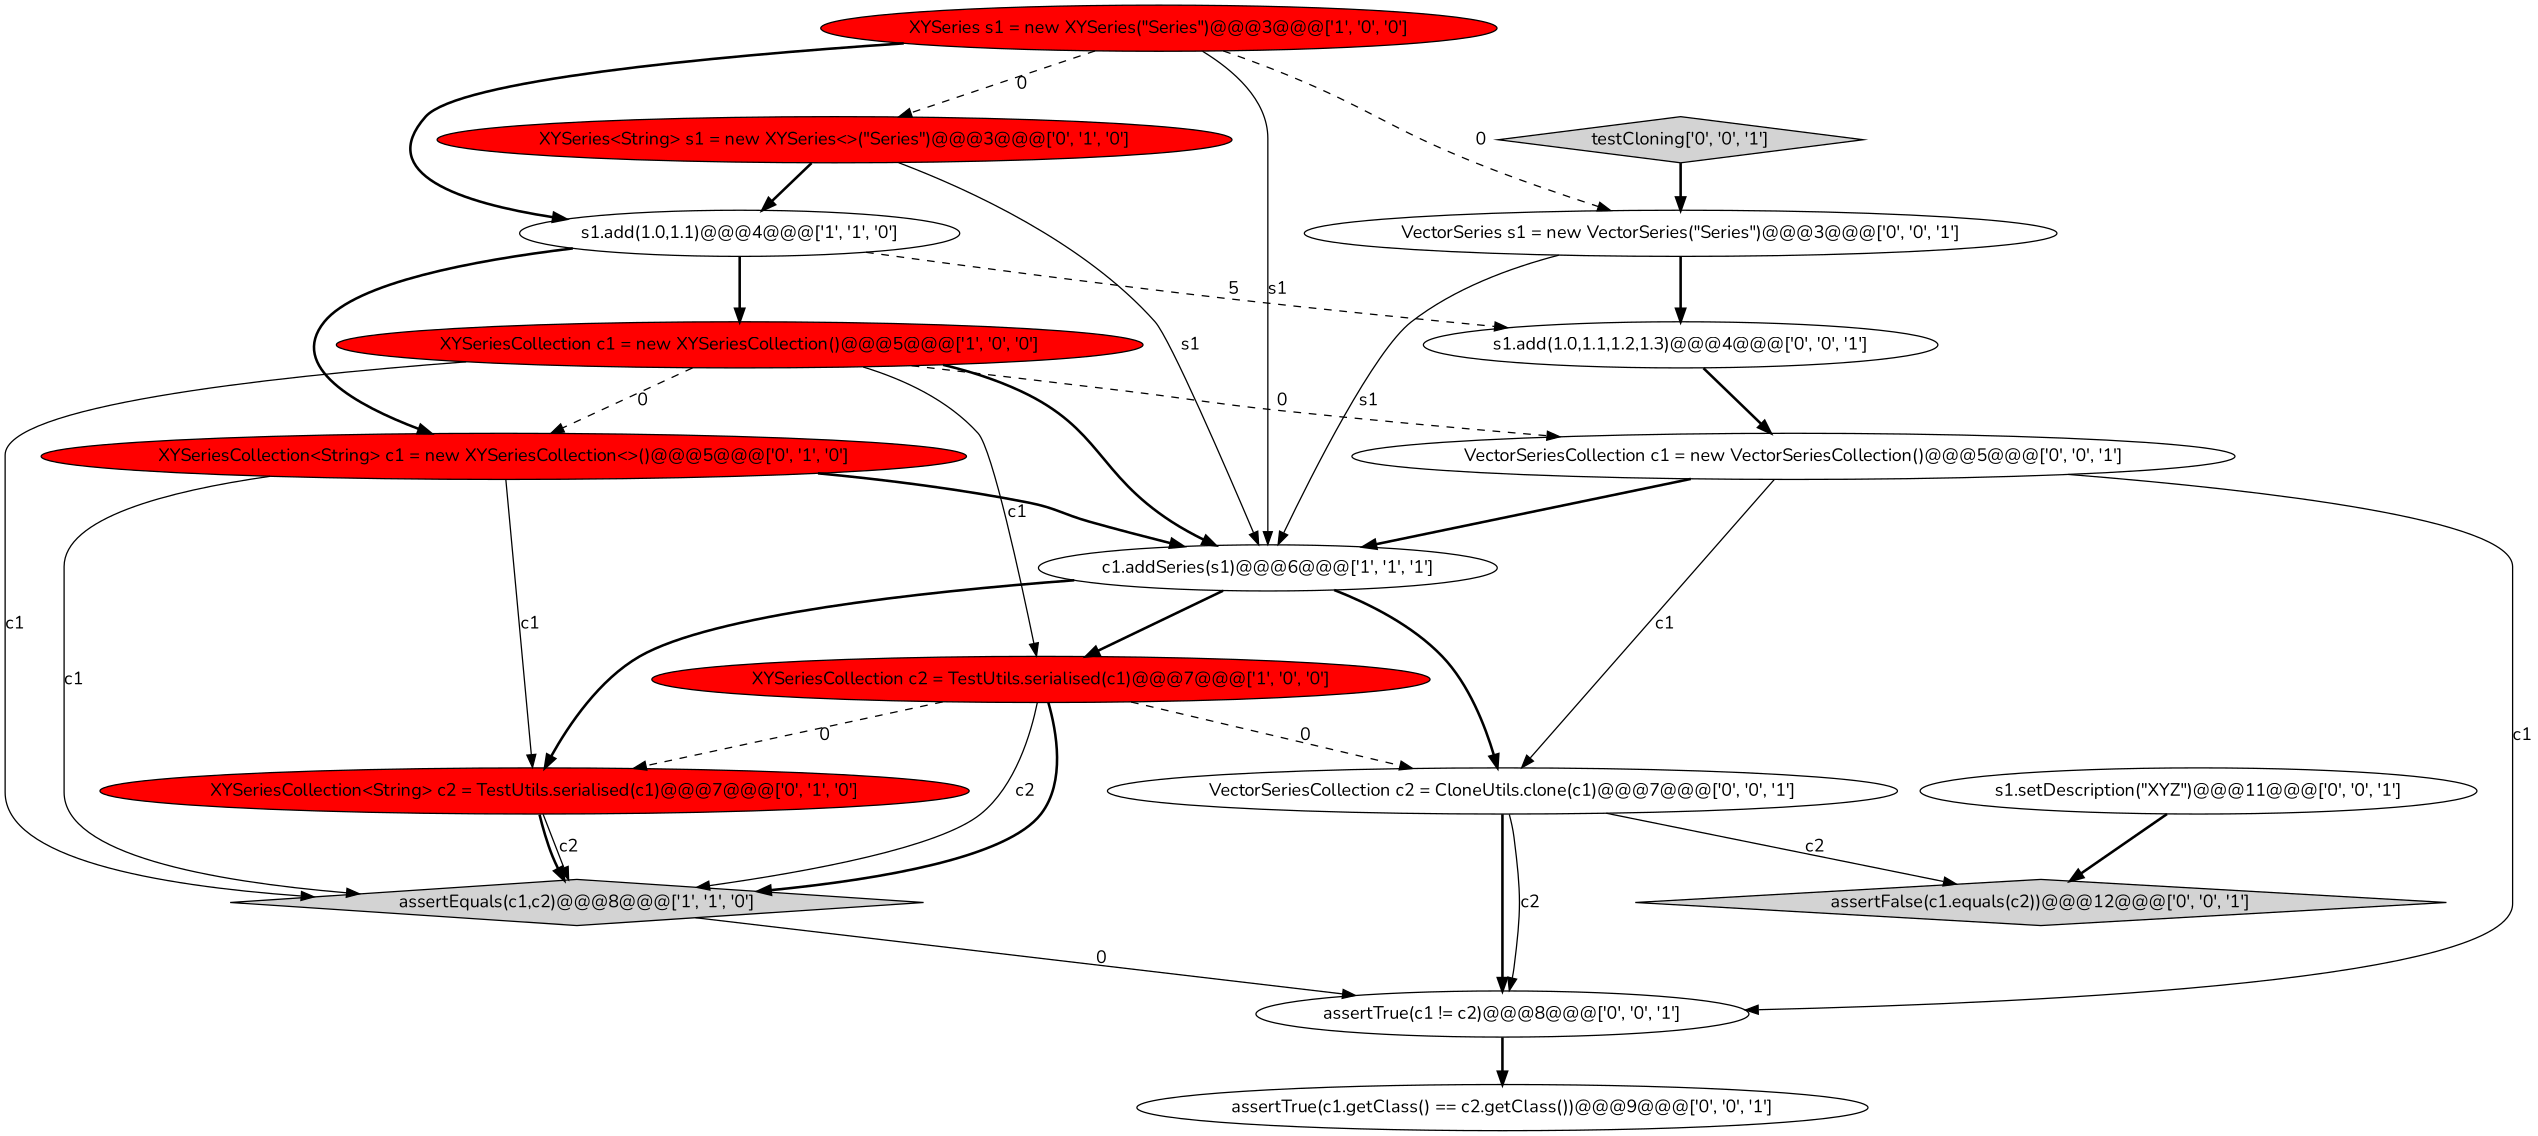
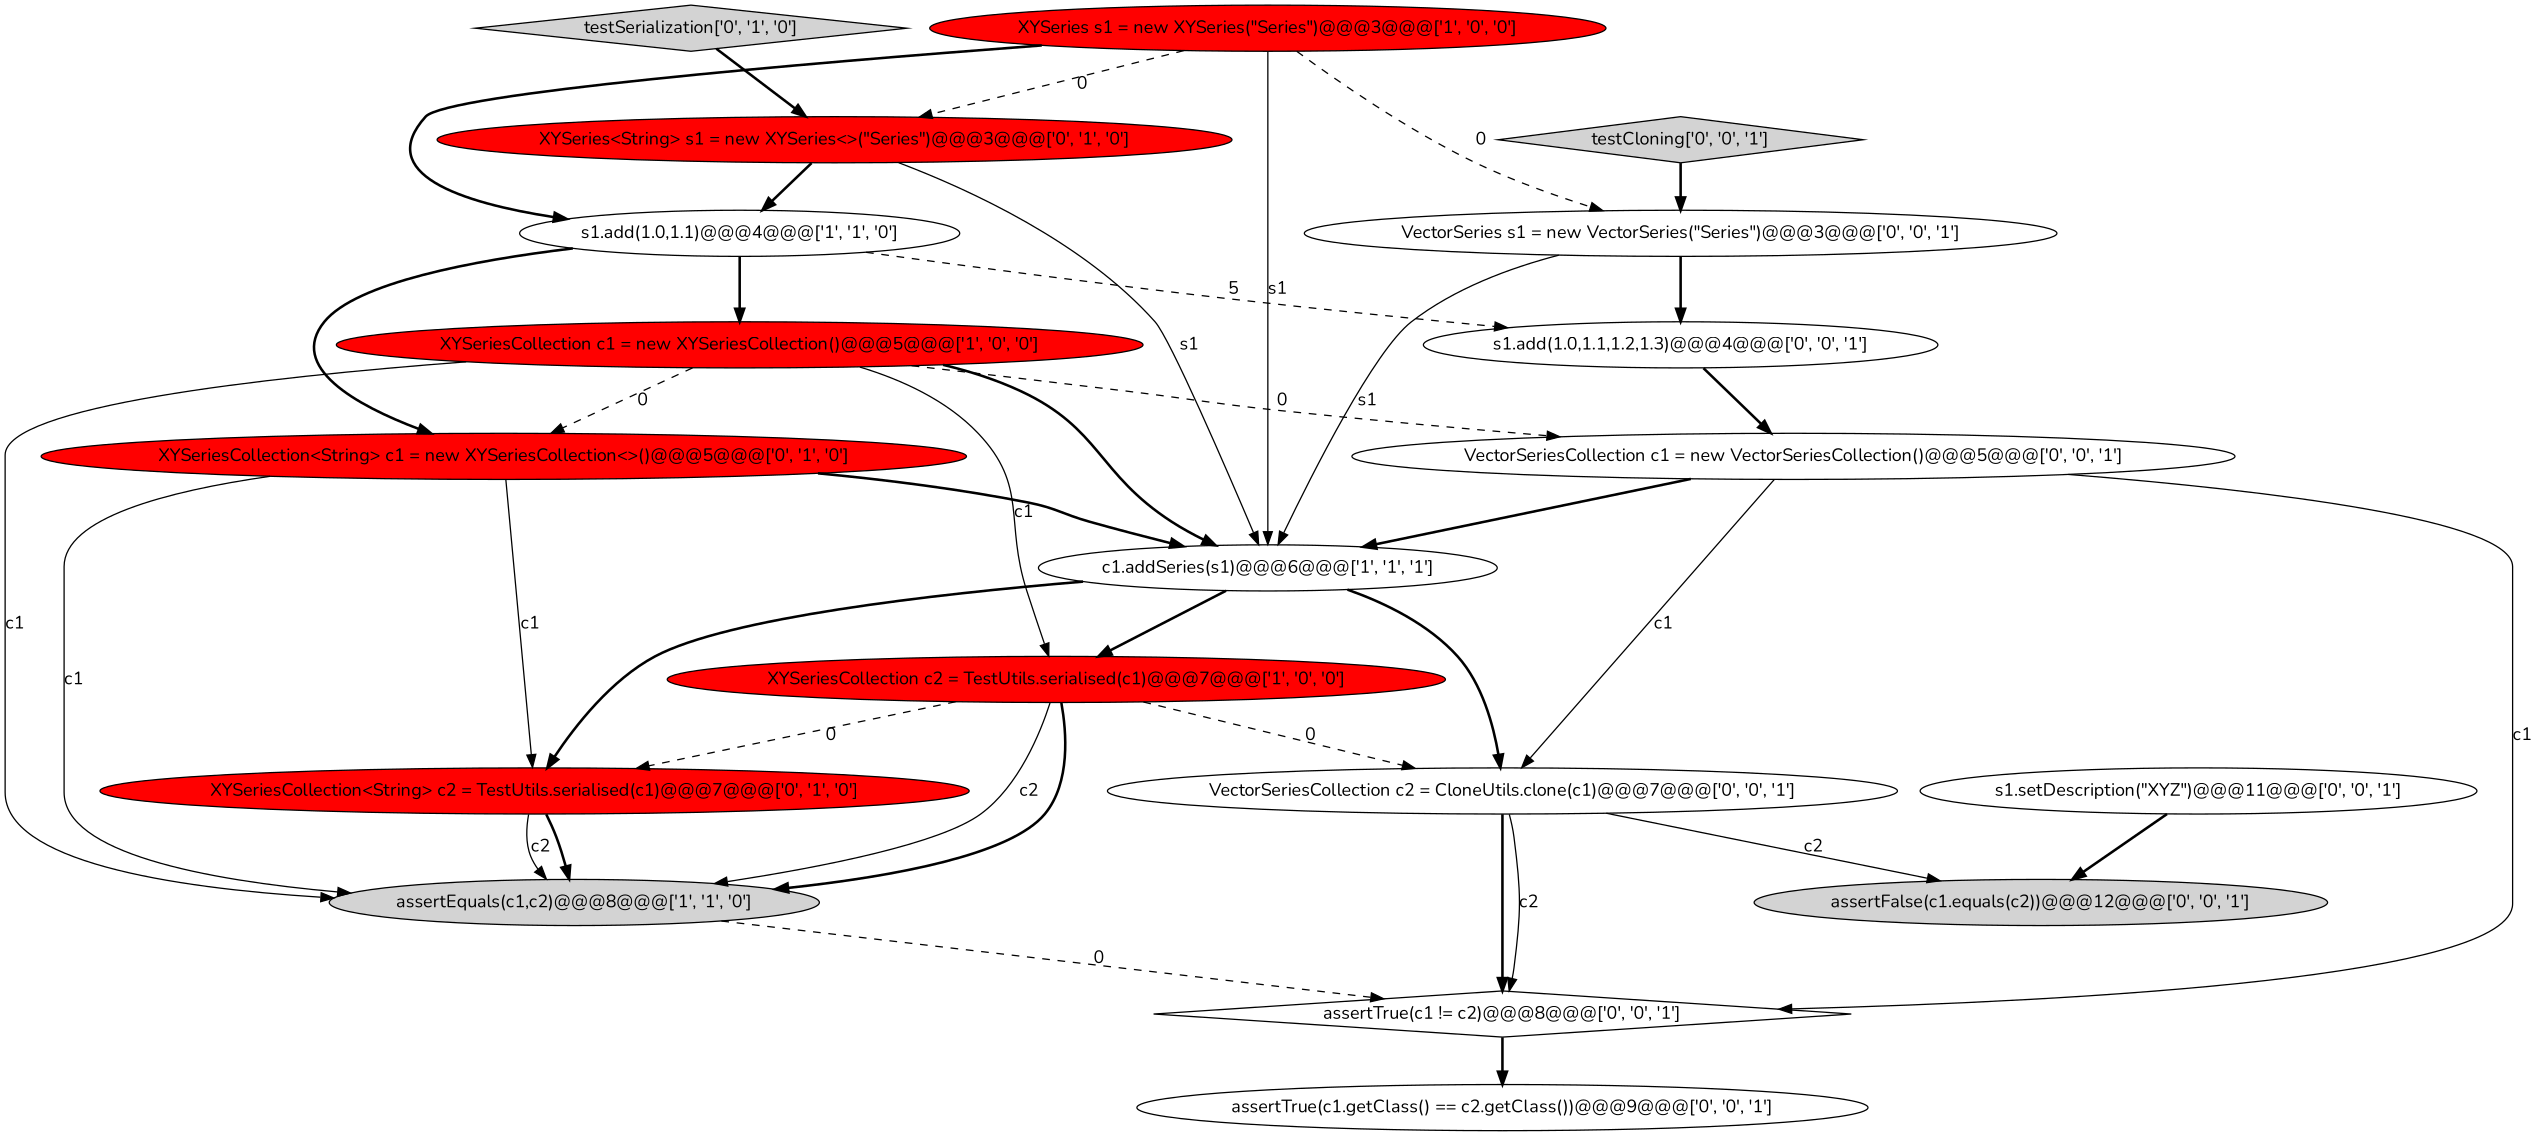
node "testSerialization['0', '1', '0']": added
node "assertEquals(c1,c2)@@@8@@@['1', '1', '0']": shape diamond -> ellipse
node "assertFalse(c1.equals(c2))@@@12@@@['0', '0', '1']": shape diamond -> ellipse
edge "assertEquals(c1,c2)@@@8@@@['1', '1', '0']" -> "assertTrue(c1 != c2)@@@8@@@['0', '0', '1']": style solid -> dashed
node "assertTrue(c1 != c2)@@@8@@@['0', '0', '1']": shape ellipse -> diamond
